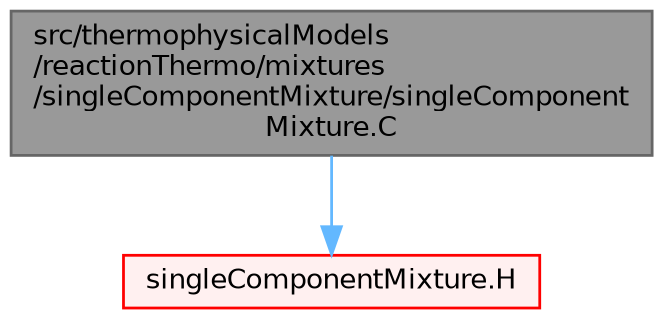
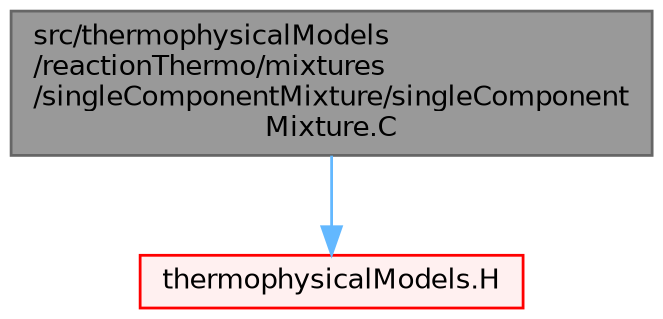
node "singleComponentMixture.H": label "singleComponentMixture.H" -> "thermophysicalModels.H"
